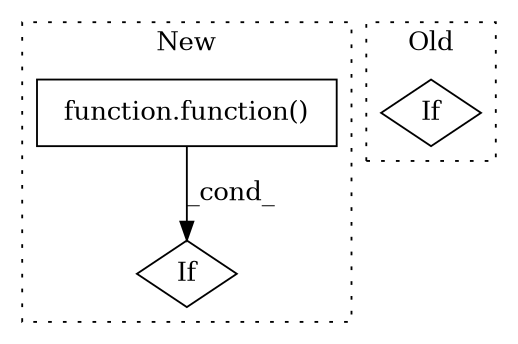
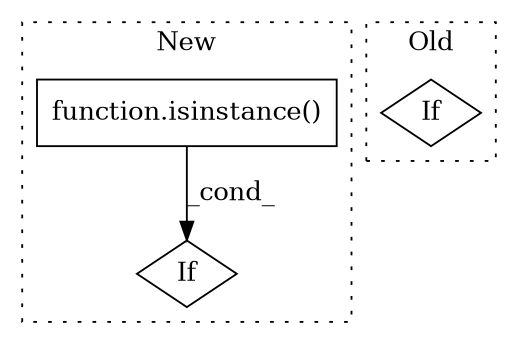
node "function.function()": label "function.function()" -> "function.isinstance()"
